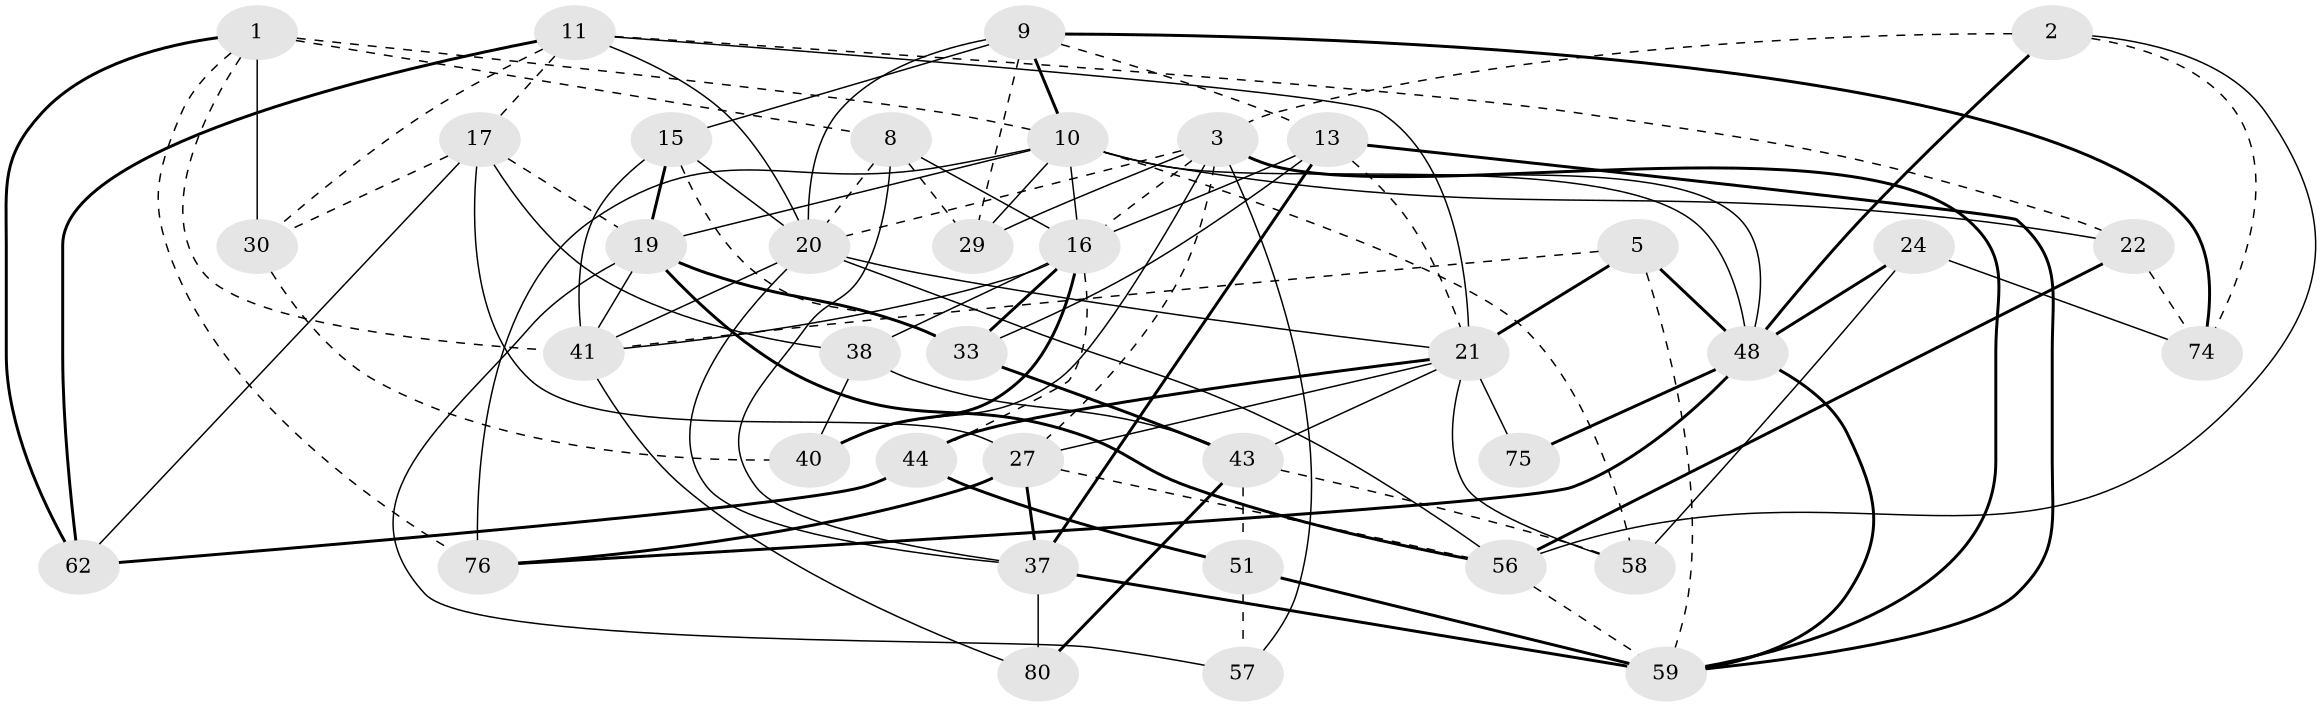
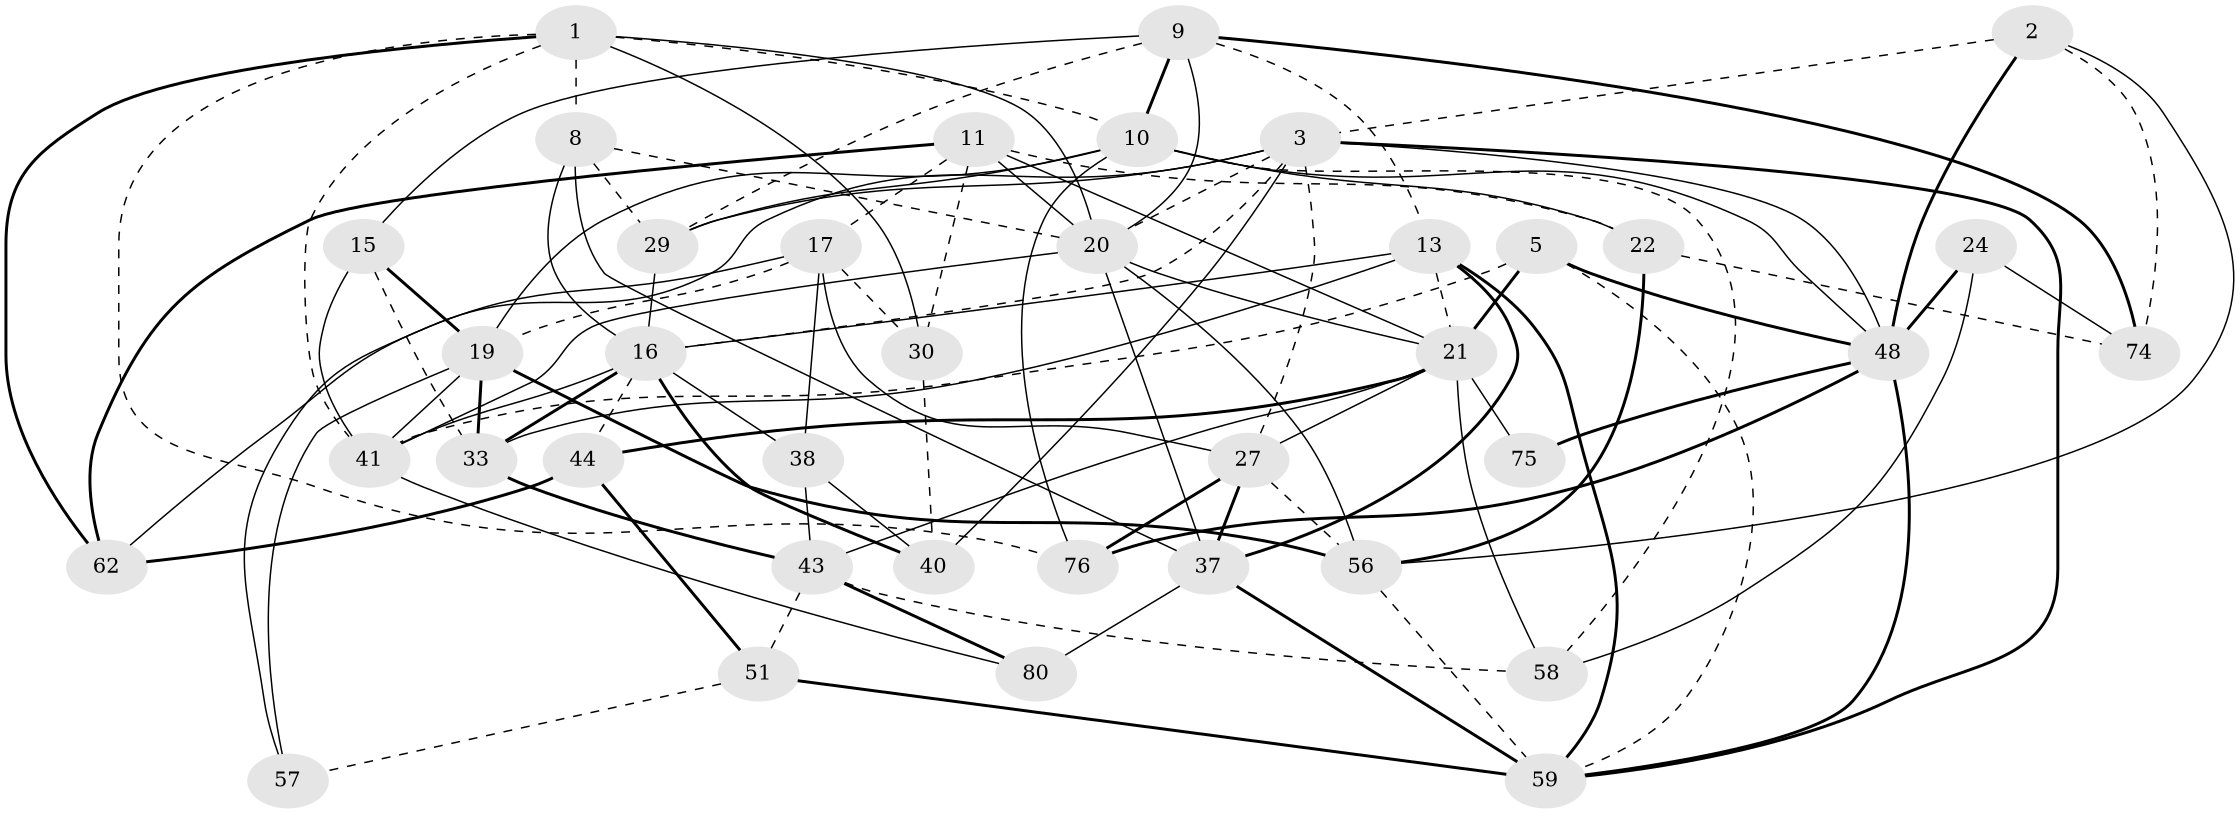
edge "10" -- "16": now "29" -- "16"
edge "15" -- "20": now "1" -- "20"
